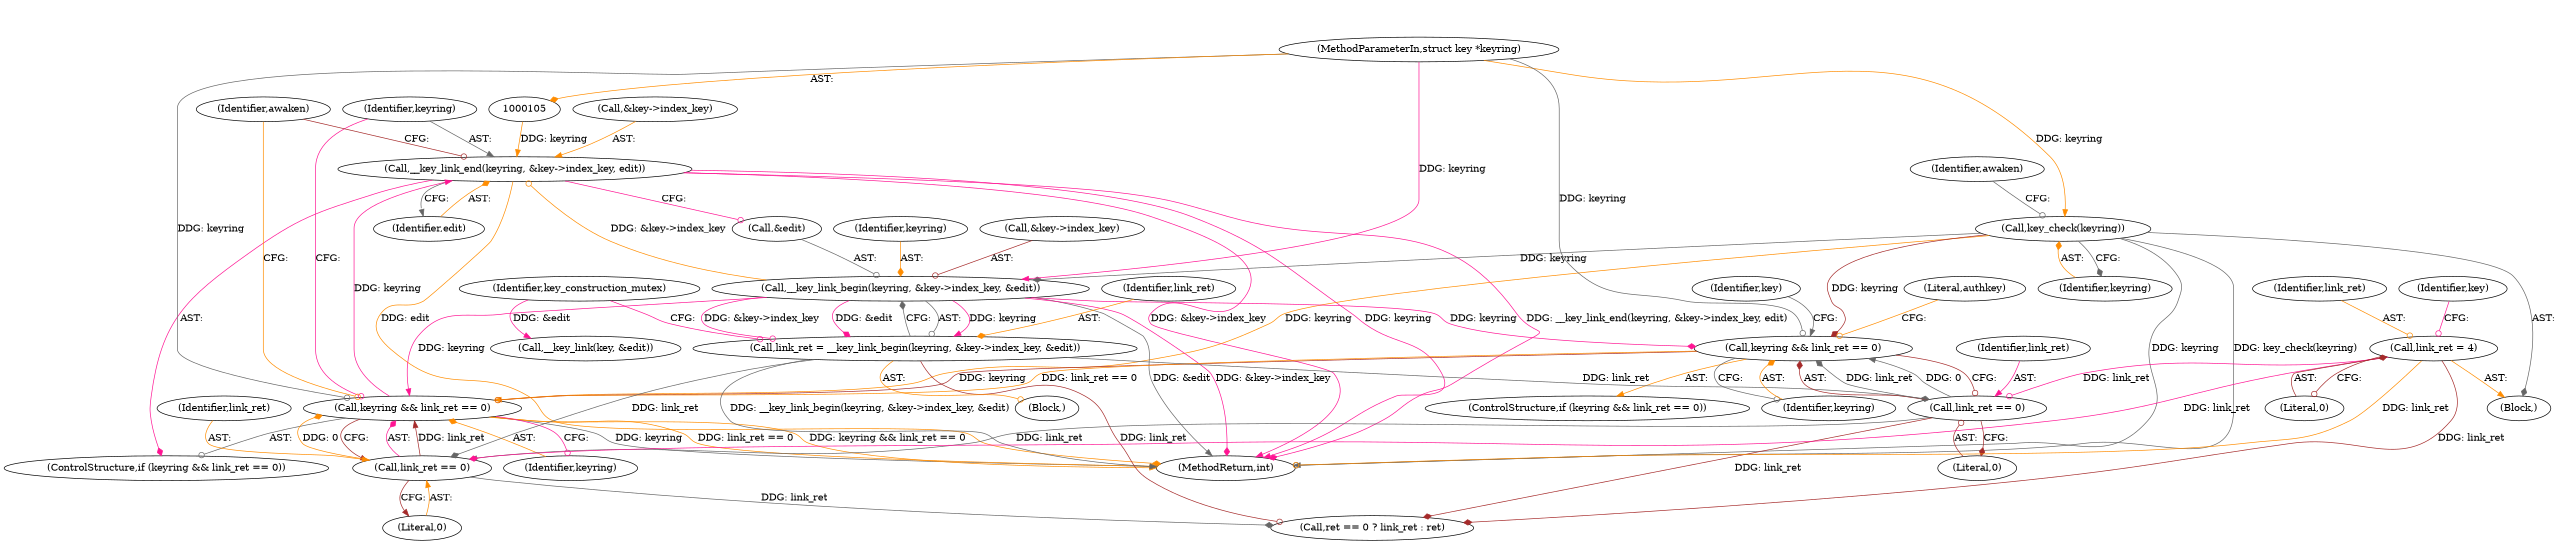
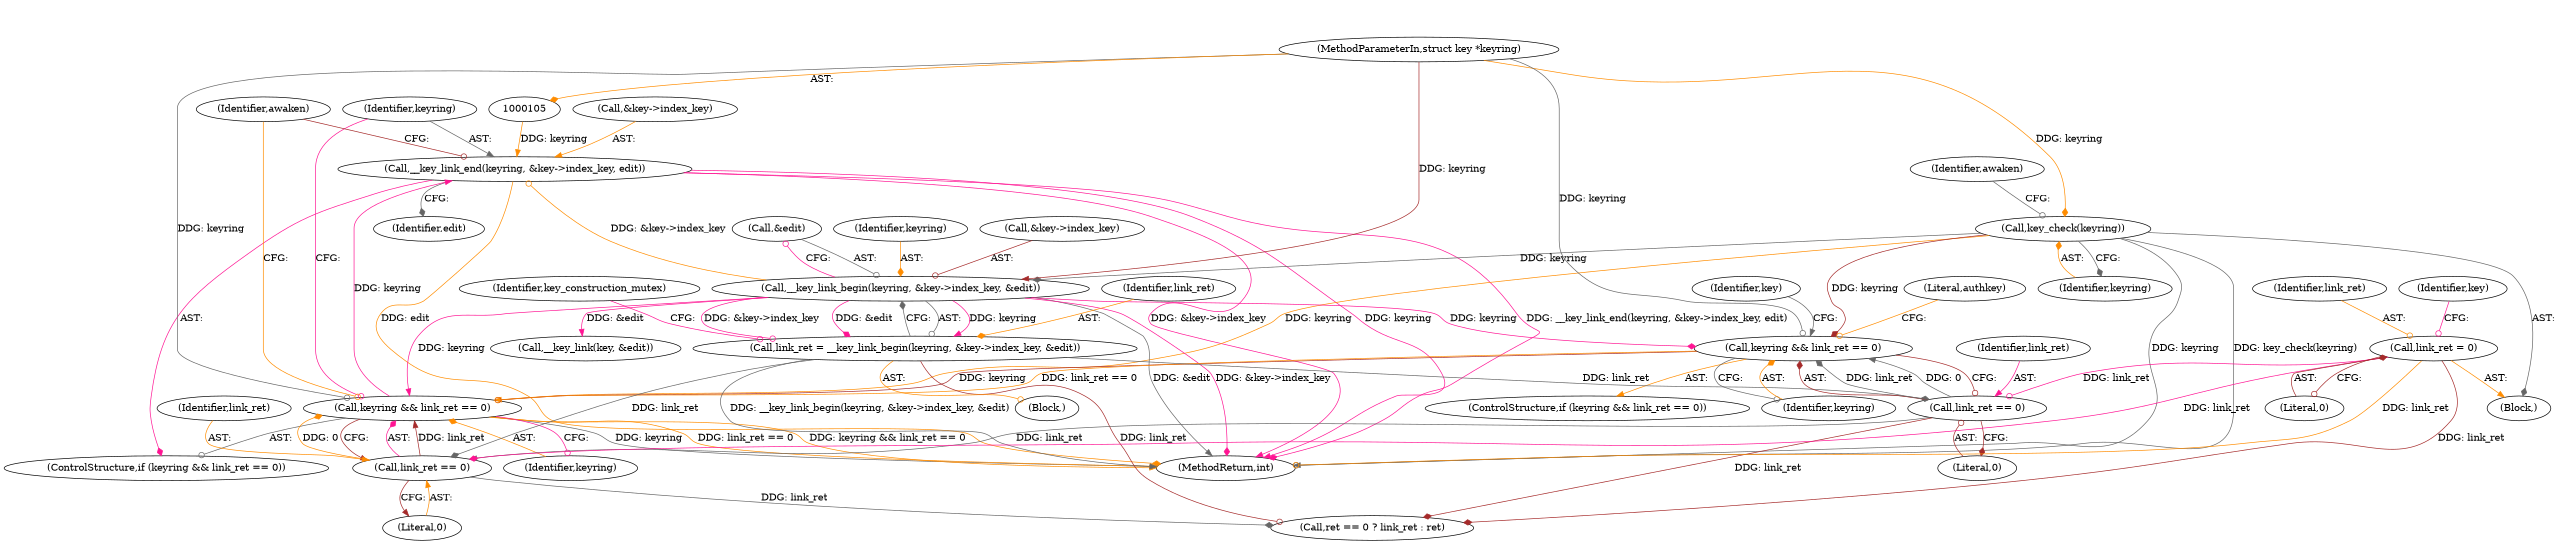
edge "(MethodParameterIn,struct key *keyring)" -> "(Call,key_check(keyring))": arrowhead normal -> diamond
edge "(Call,__key_link_end(keyring, &key->index_key, edit))" -> "(Identifier,edit)": arrowhead normal -> diamond
edge "(Identifier,edit)" -> "(Call,__key_link_end(keyring, &key->index_key, edit))": removed, label "AST:"
edge "(Call,__key_link_end(keyring, &key->index_key, edit))" -> "(Call,&edit)": now "(Call,__key_link_begin(keyring, &key->index_key, &edit))" -> "(Call,&edit)"
edge "(MethodParameterIn,struct key *keyring)" -> "(Call,__key_link_begin(keyring, &key->index_key, &edit))": color deeppink -> brown
edge "(Identifier,key_construction_mutex)" -> "(Call,__key_link(key, &edit))": now "(Call,__key_link_begin(keyring, &key->index_key, &edit))" -> "(Call,__key_link(key, &edit))"
node "(Call,link_ret = 4)": label "(Call,link_ret = 4)" -> "(Call,link_ret = 0)"
